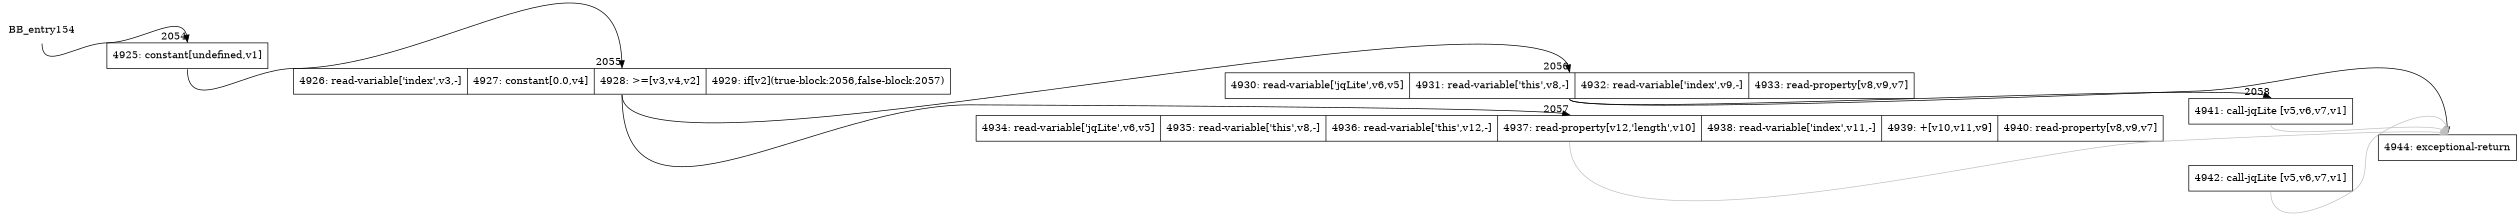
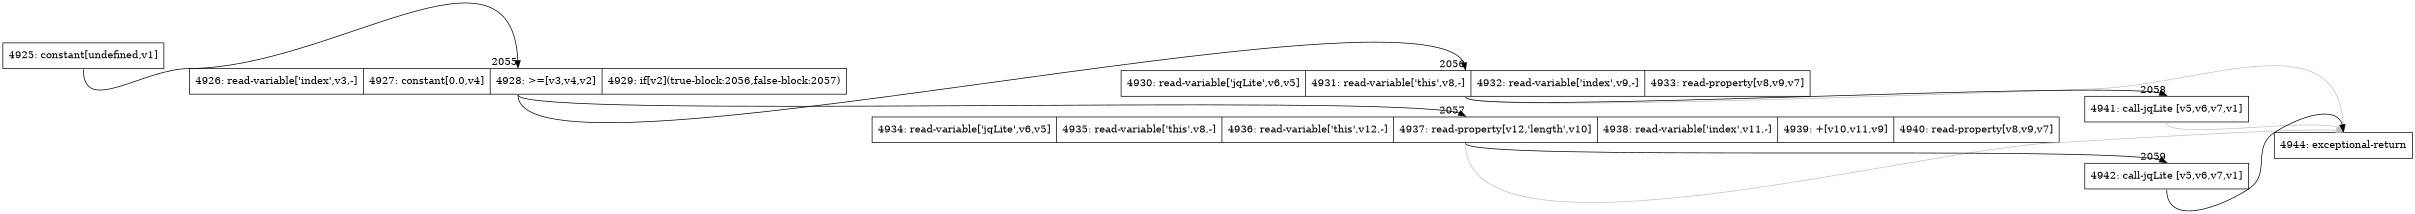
node "BB_entry154": removed
edge "4930: read-variable['jqLite',v6,v5]" -> "4944: exceptional-return": color black -> gray
edge "4934: read-variable['jqLite',v6,v5]" -> "4942: call-jqLite [v5,v6,v7,v1]": added
edge "4942: call-jqLite [v5,v6,v7,v1]" -> "4944: exceptional-return": color gray -> black
